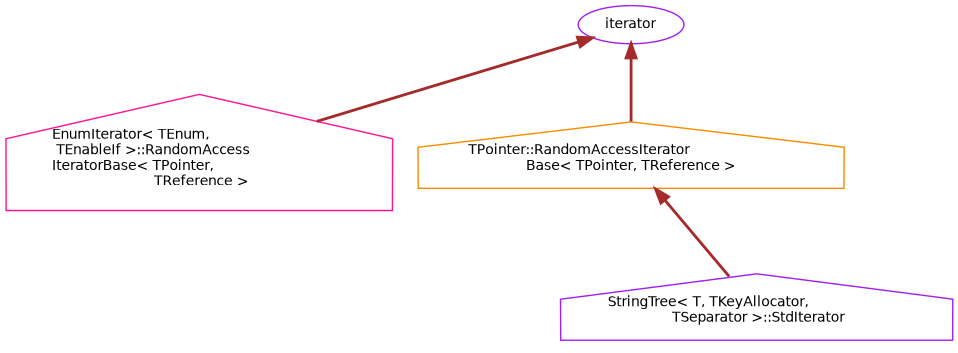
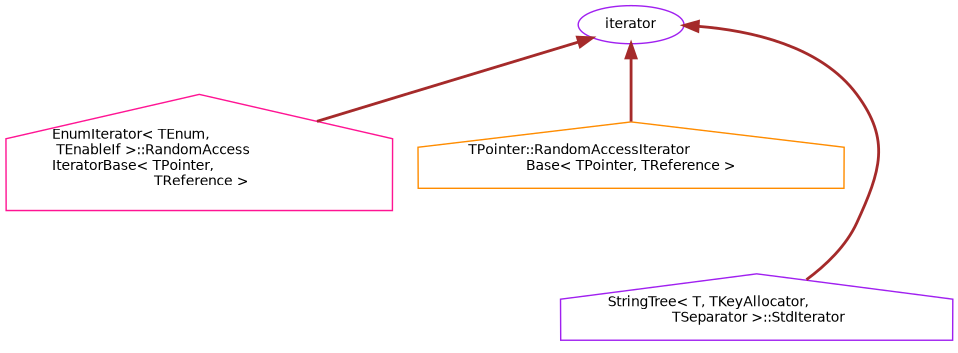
edge "StringTree< T, TKeyAllocator, TSeparator >::StdIterator" -> "TPointer::RandomAccessIterator Base< TPointer, TReference >": now "StringTree< T, TKeyAllocator, TSeparator >::StdIterator" -> "iterator"
